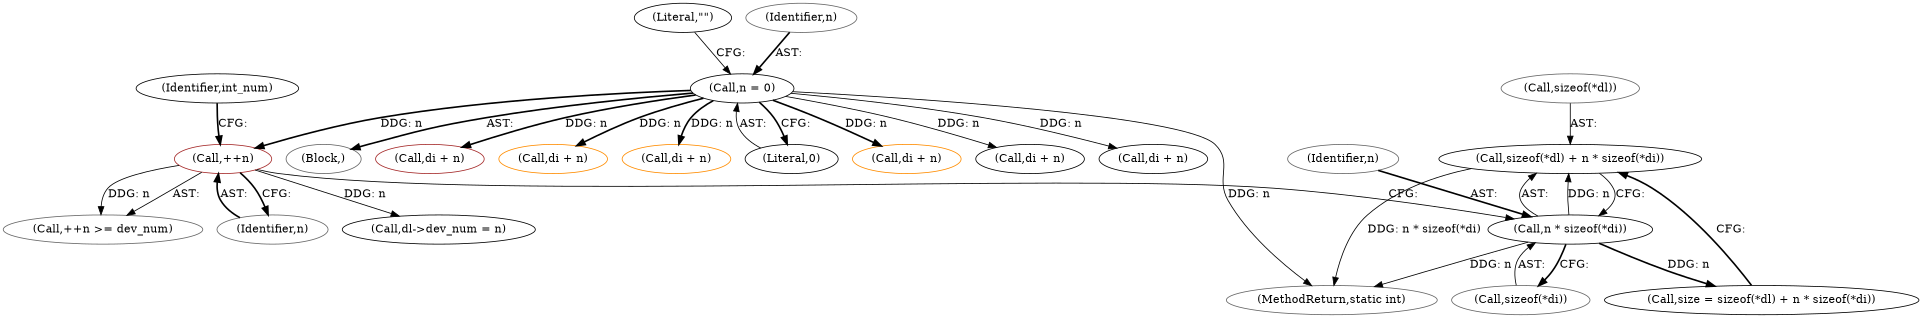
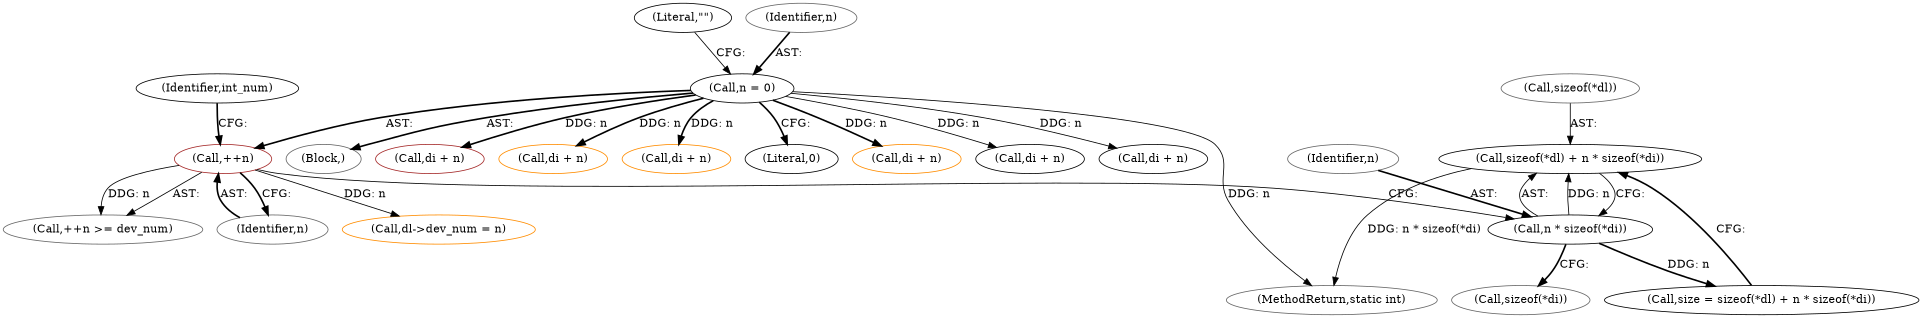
edge "(Call,n = 0)" -> "(Call,++n)": label "DDG: n" -> "AST: "
edge "(Literal,0)" -> "(Call,n = 0)": removed, label "AST:"
node "(Call,dl->dev_num = n)": color black -> darkorange
edge "(Call,n * sizeof(*di))" -> "(MethodReturn,static int)": removed, label "DDG: n"
edge "(Call,sizeof(*di))" -> "(Call,n * sizeof(*di))": removed, label "AST:"
